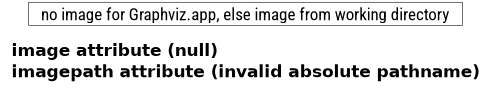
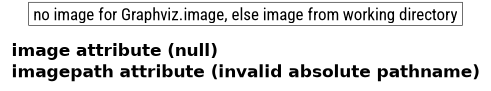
node "no image for Graphviz.app, else image from working directory": label "no image for Graphviz.app, else image from working directory" -> "no image for Graphviz.image, else image from working directory"
